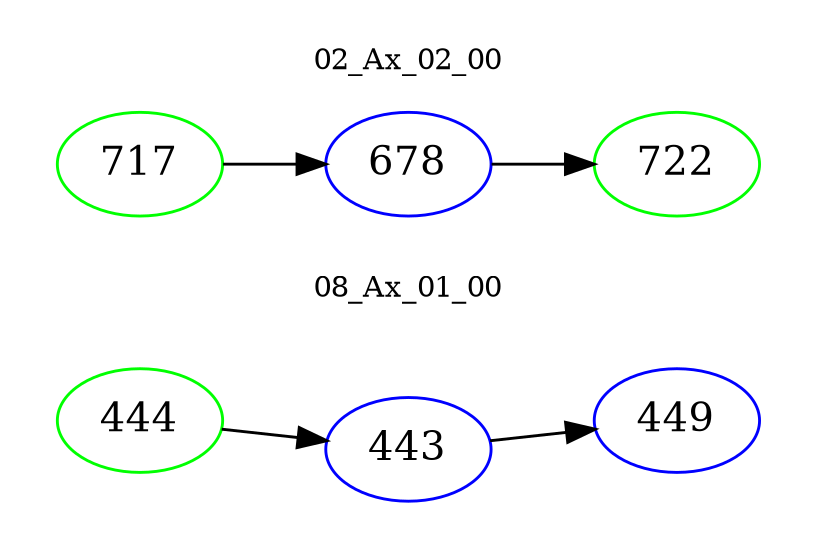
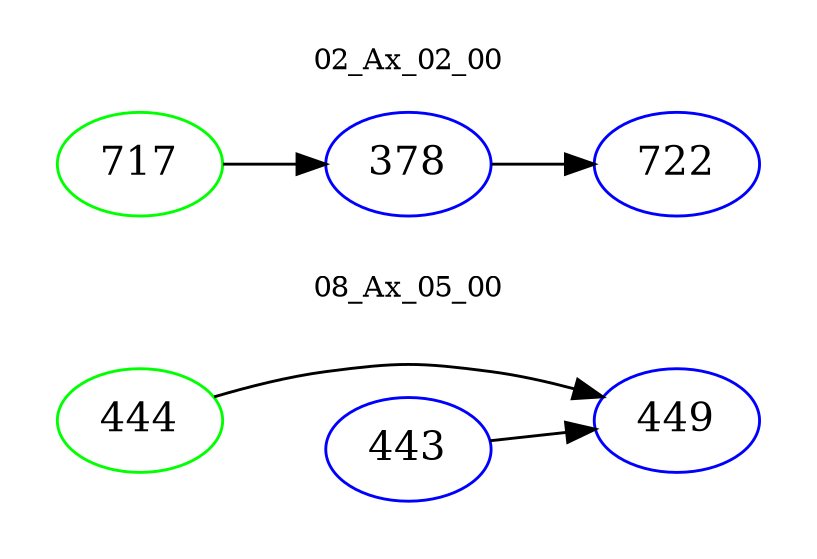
node "678": label "678" -> "378"
node "722": color green -> blue
cluster "08_Ax_01_00": label "08_Ax_01_00" -> "08_Ax_05_00"
edge "444" -> "443": now "444" -> "449"
